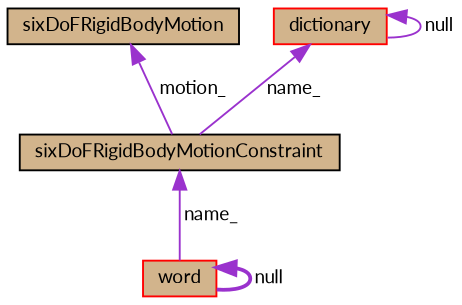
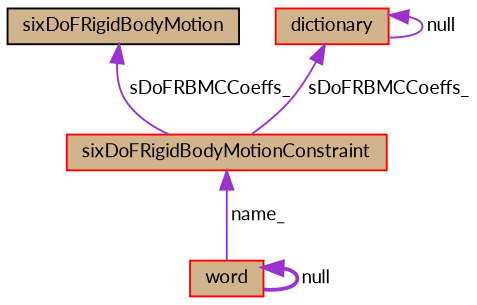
edge "sixDoFRigidBodyMotionConstraint" -> "sixDoFRigidBodyMotion": label " motion_" -> " sDoFRBMCCoeffs_"
edge "sixDoFRigidBodyMotionConstraint" -> "dictionary": label " name_" -> " sDoFRBMCCoeffs_"
node "sixDoFRigidBodyMotionConstraint": color black -> red
